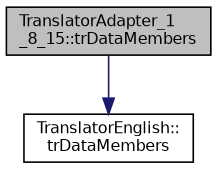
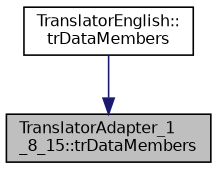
edge "TranslatorAdapter_1 _8_15::trDataMembers" -> "TranslatorEnglish:: trDataMembers": reversed
